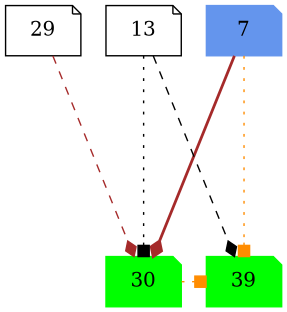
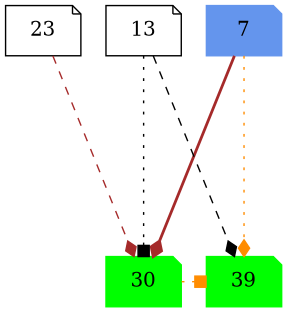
node "29": label "29" -> "23"
edge "7" -> "39": arrowhead box -> diamond
